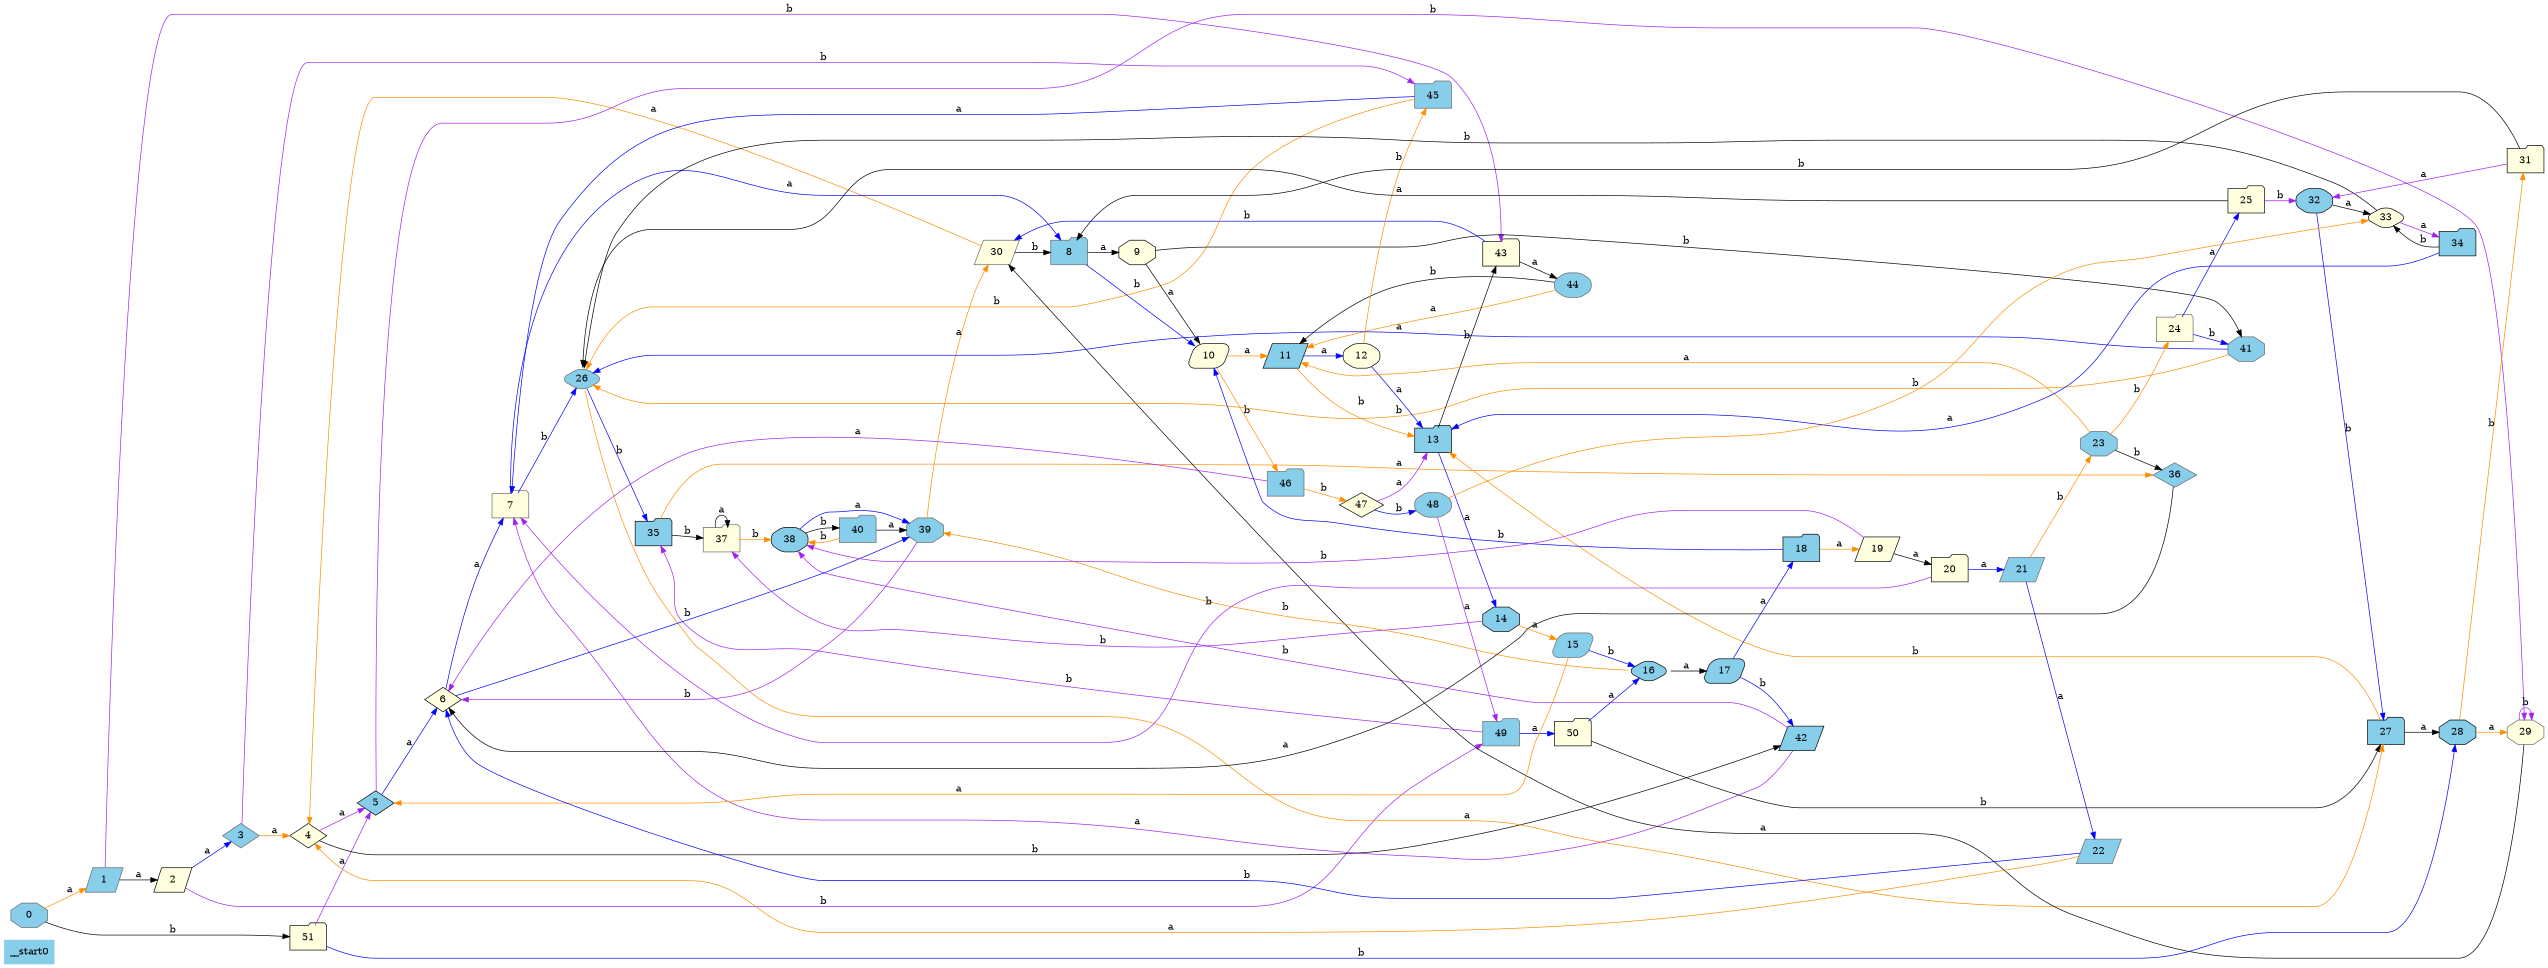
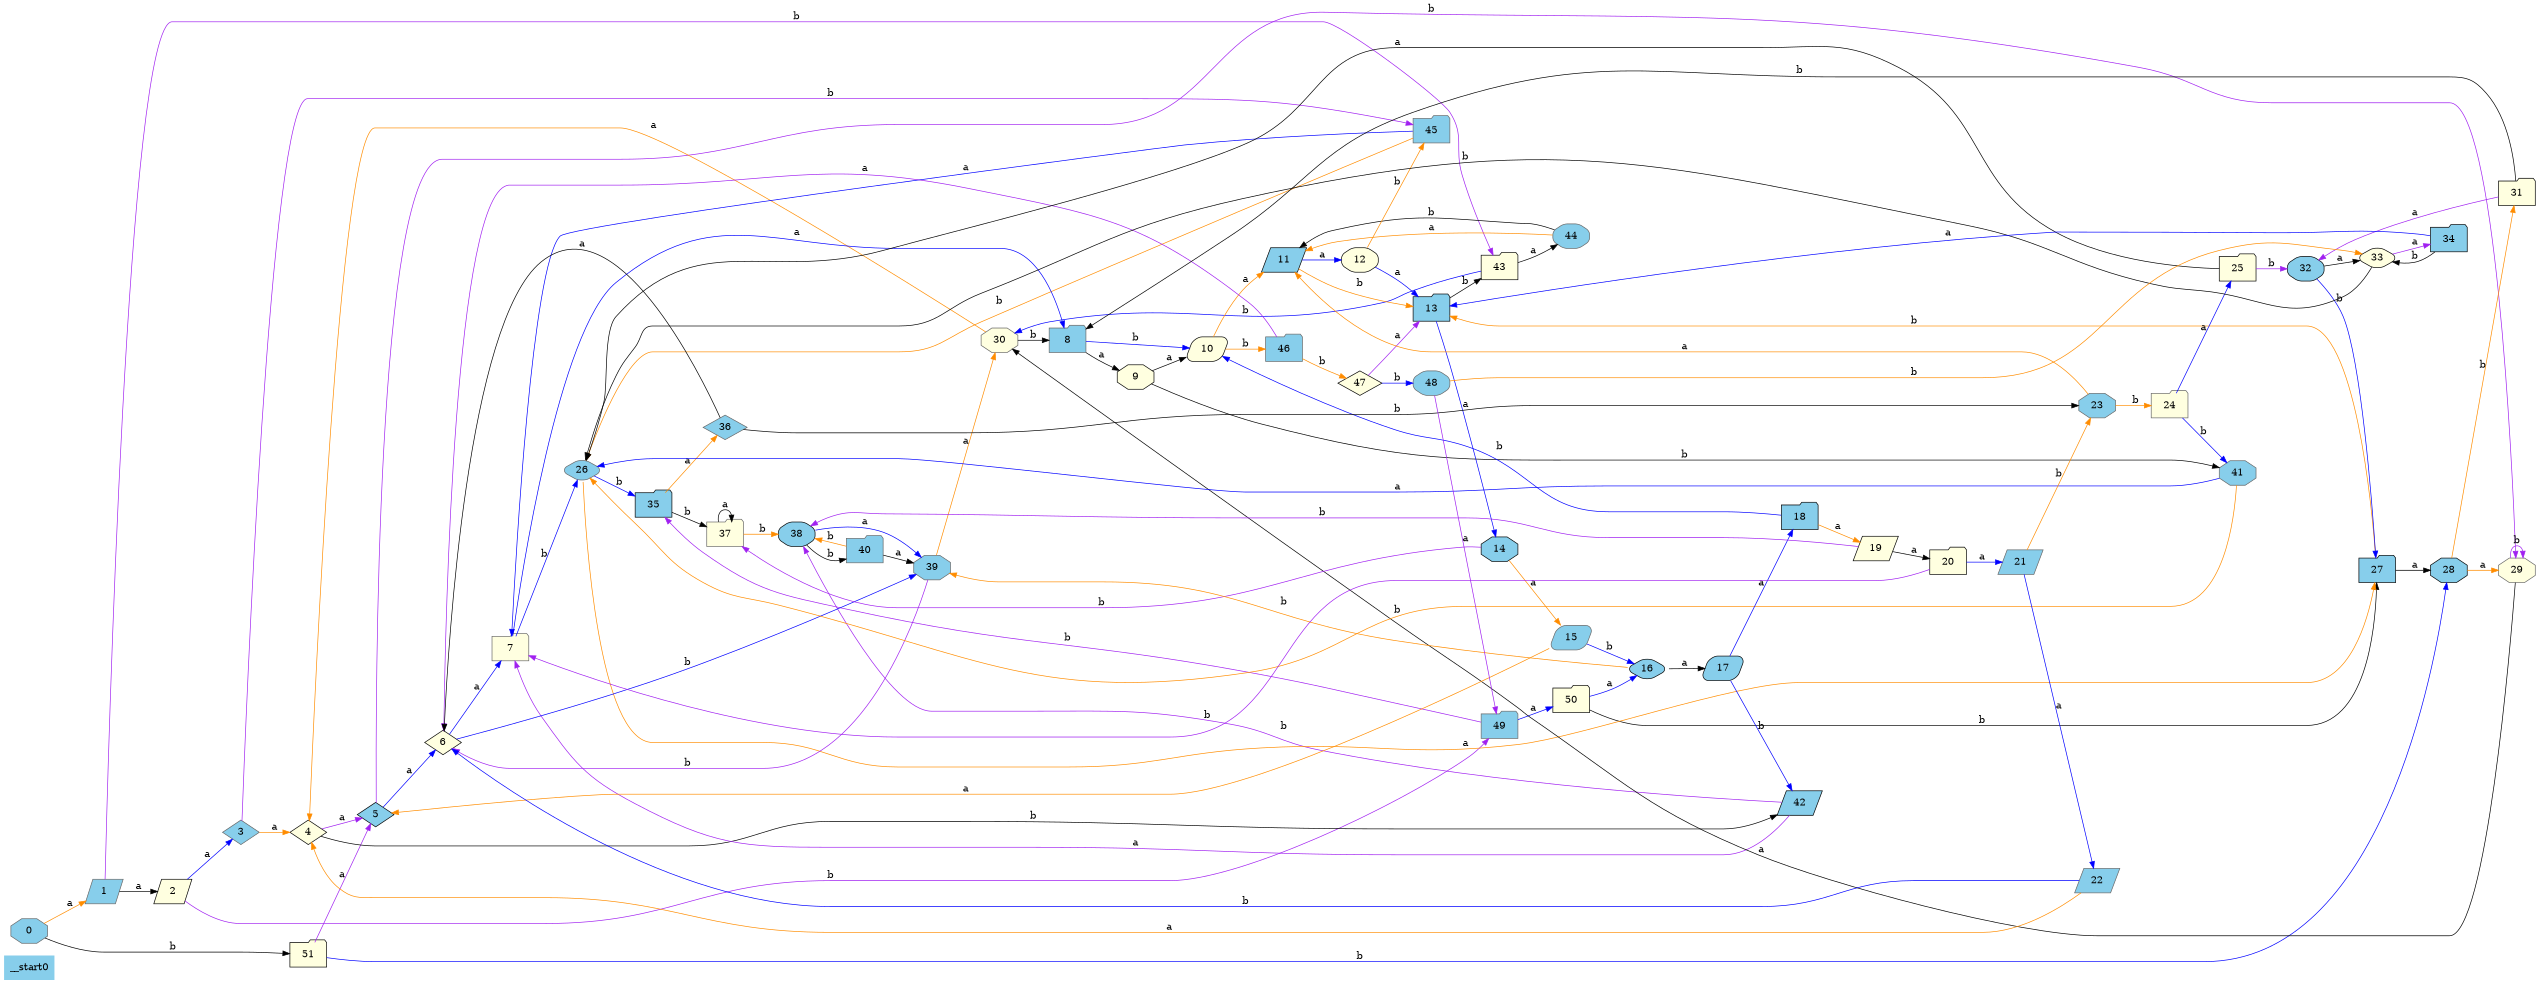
node "30": shape parallelogram -> octagon
edge "23" -> "36": reversed
